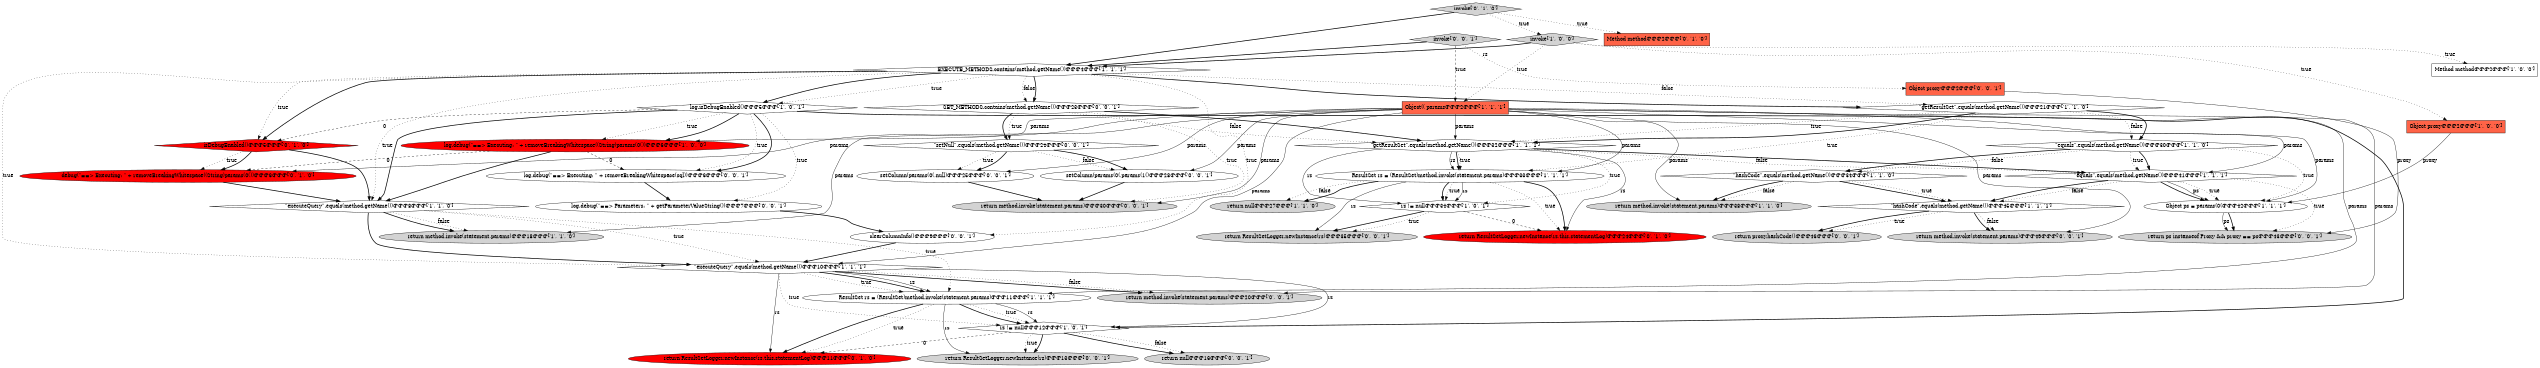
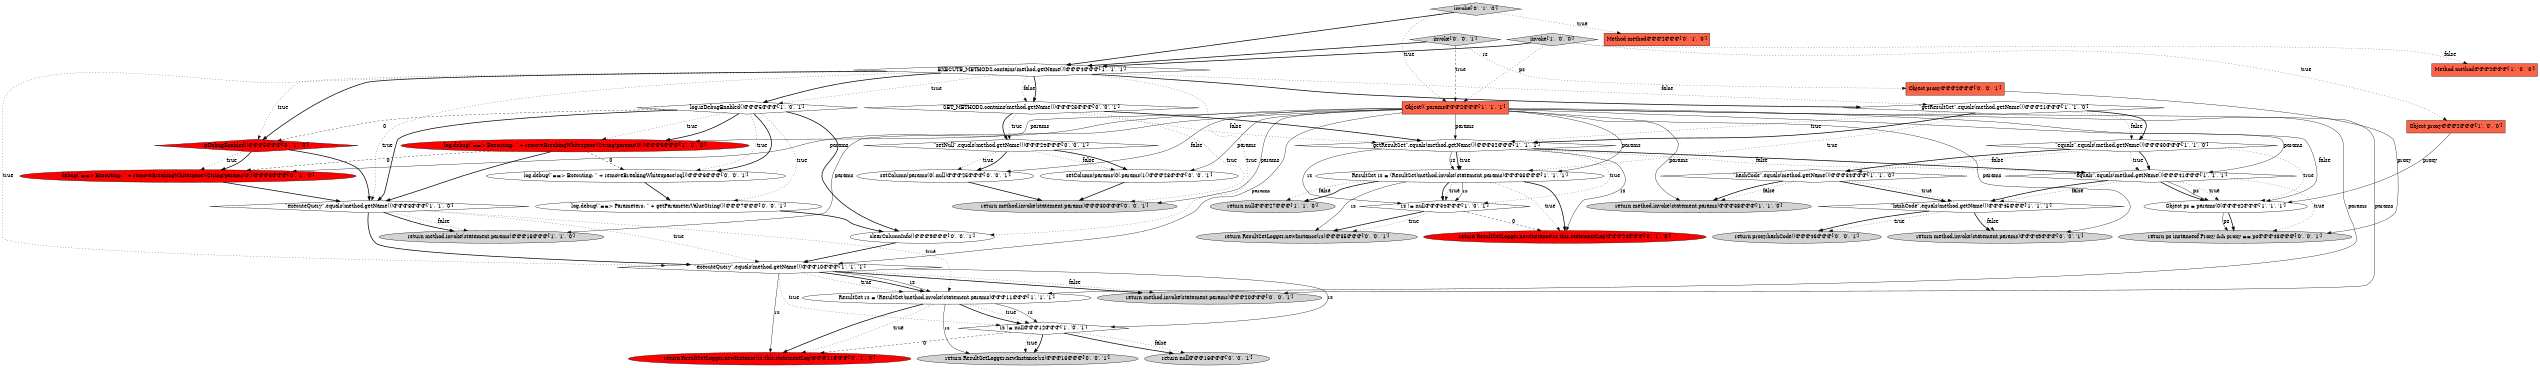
edge "invoke['0', '1', '0']" -> "invoke['1', '0', '0']": now "invoke['0', '1', '0']" -> "Object(( params@@@2@@@['1', '1', '1']"
edge "invoke['1', '0', '0']" -> "Method method@@@2@@@['1', '0', '0']": label "true" -> "false"
edge "invoke['1', '0', '0']" -> "Object(( params@@@2@@@['1', '1', '1']": label "true" -> "ps"
node "Method method@@@2@@@['1', '0', '0']": fillcolor white -> tomato
edge "Object(( params@@@2@@@['1', '1', '1']" -> "setColumn(params(0(,null)@@@25@@@['0', '0', '1']": label "params" -> "false"
edge "Object(( params@@@2@@@['1', '1', '1']" -> "Object ps = params(0(@@@42@@@['1', '1', '1']": label "params" -> "false"
edge "log.isDebugEnabled()@@@5@@@['1', '0', '1']" -> "rs != null@@@12@@@['1', '0', '1']": now "log.isDebugEnabled()@@@5@@@['1', '0', '1']" -> "clearColumnInfo()@@@9@@@['0', '0', '1']"
